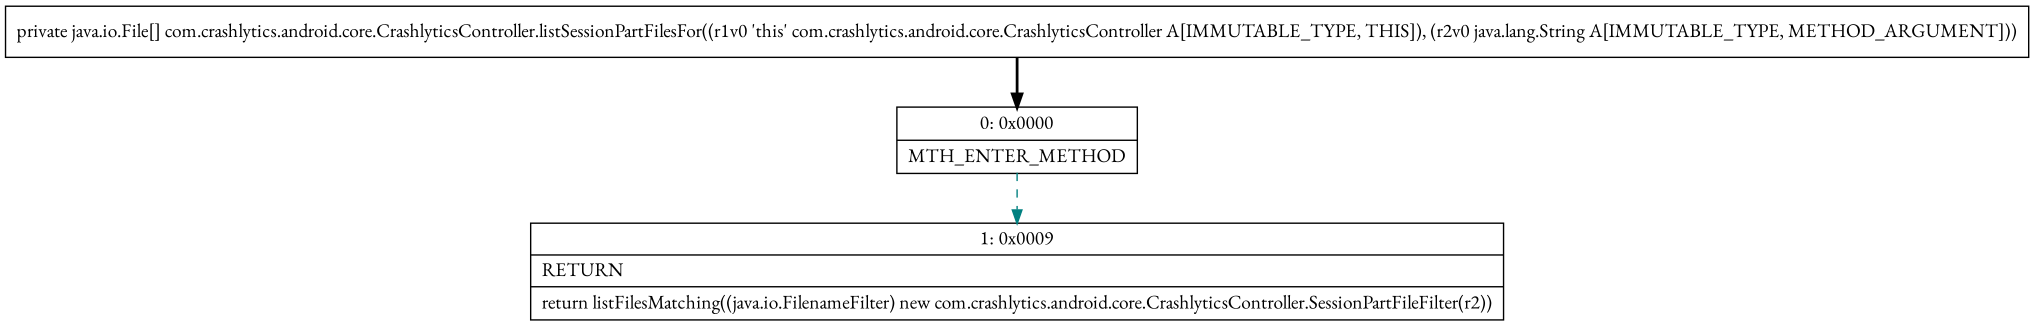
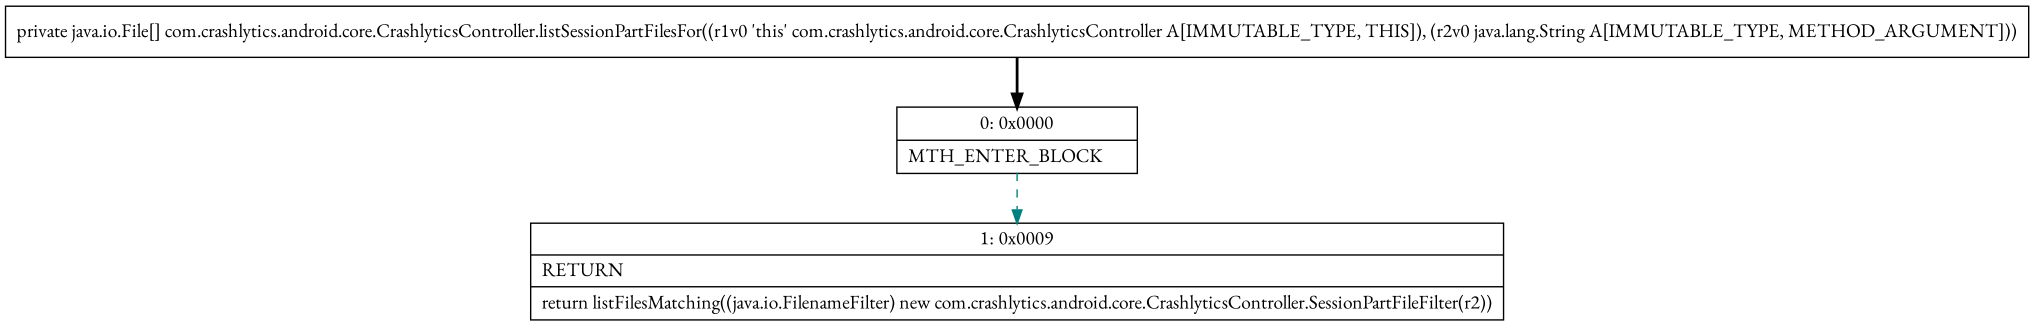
node "0: 0x0000": text "MTH_ENTER_METHOD" -> "MTH_ENTER_BLOCK"
